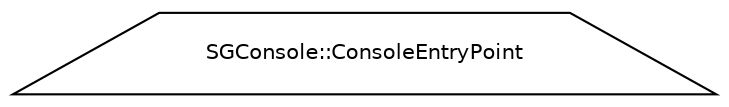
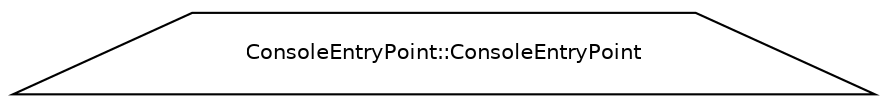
node "SGConsole::ConsoleEntryPoint": label "SGConsole::ConsoleEntryPoint" -> "ConsoleEntryPoint::ConsoleEntryPoint"
